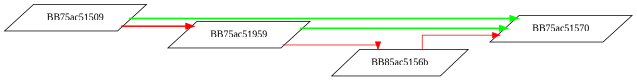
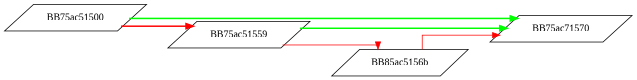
node "BB75ac51509": label "BB75ac51509" -> "BB75ac51500"
node "BB75ac51570": label "BB75ac51570" -> "BB75ac71570"
node "BB75ac51959": label "BB75ac51959" -> "BB75ac51559"
